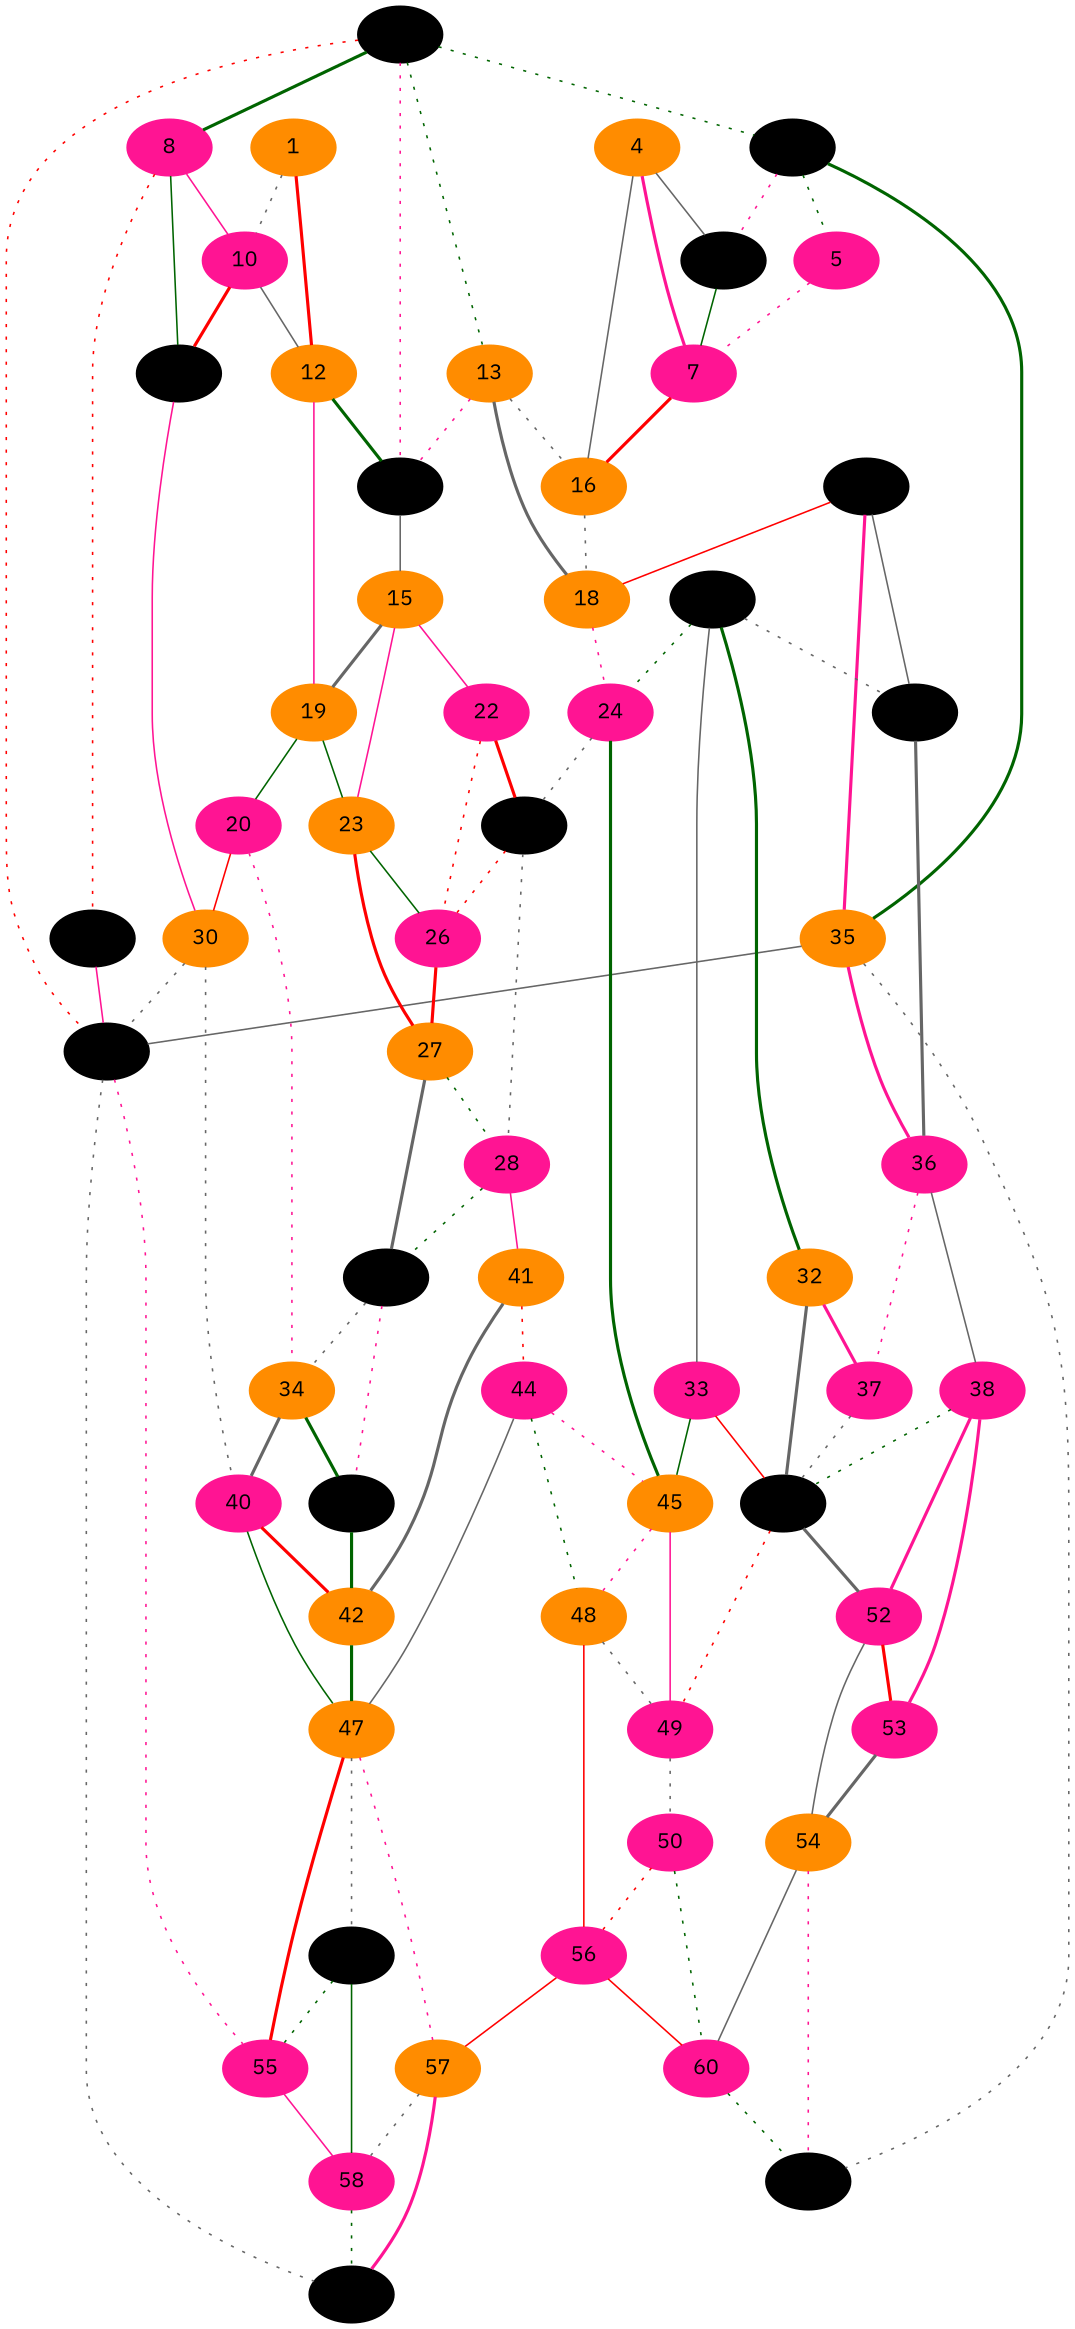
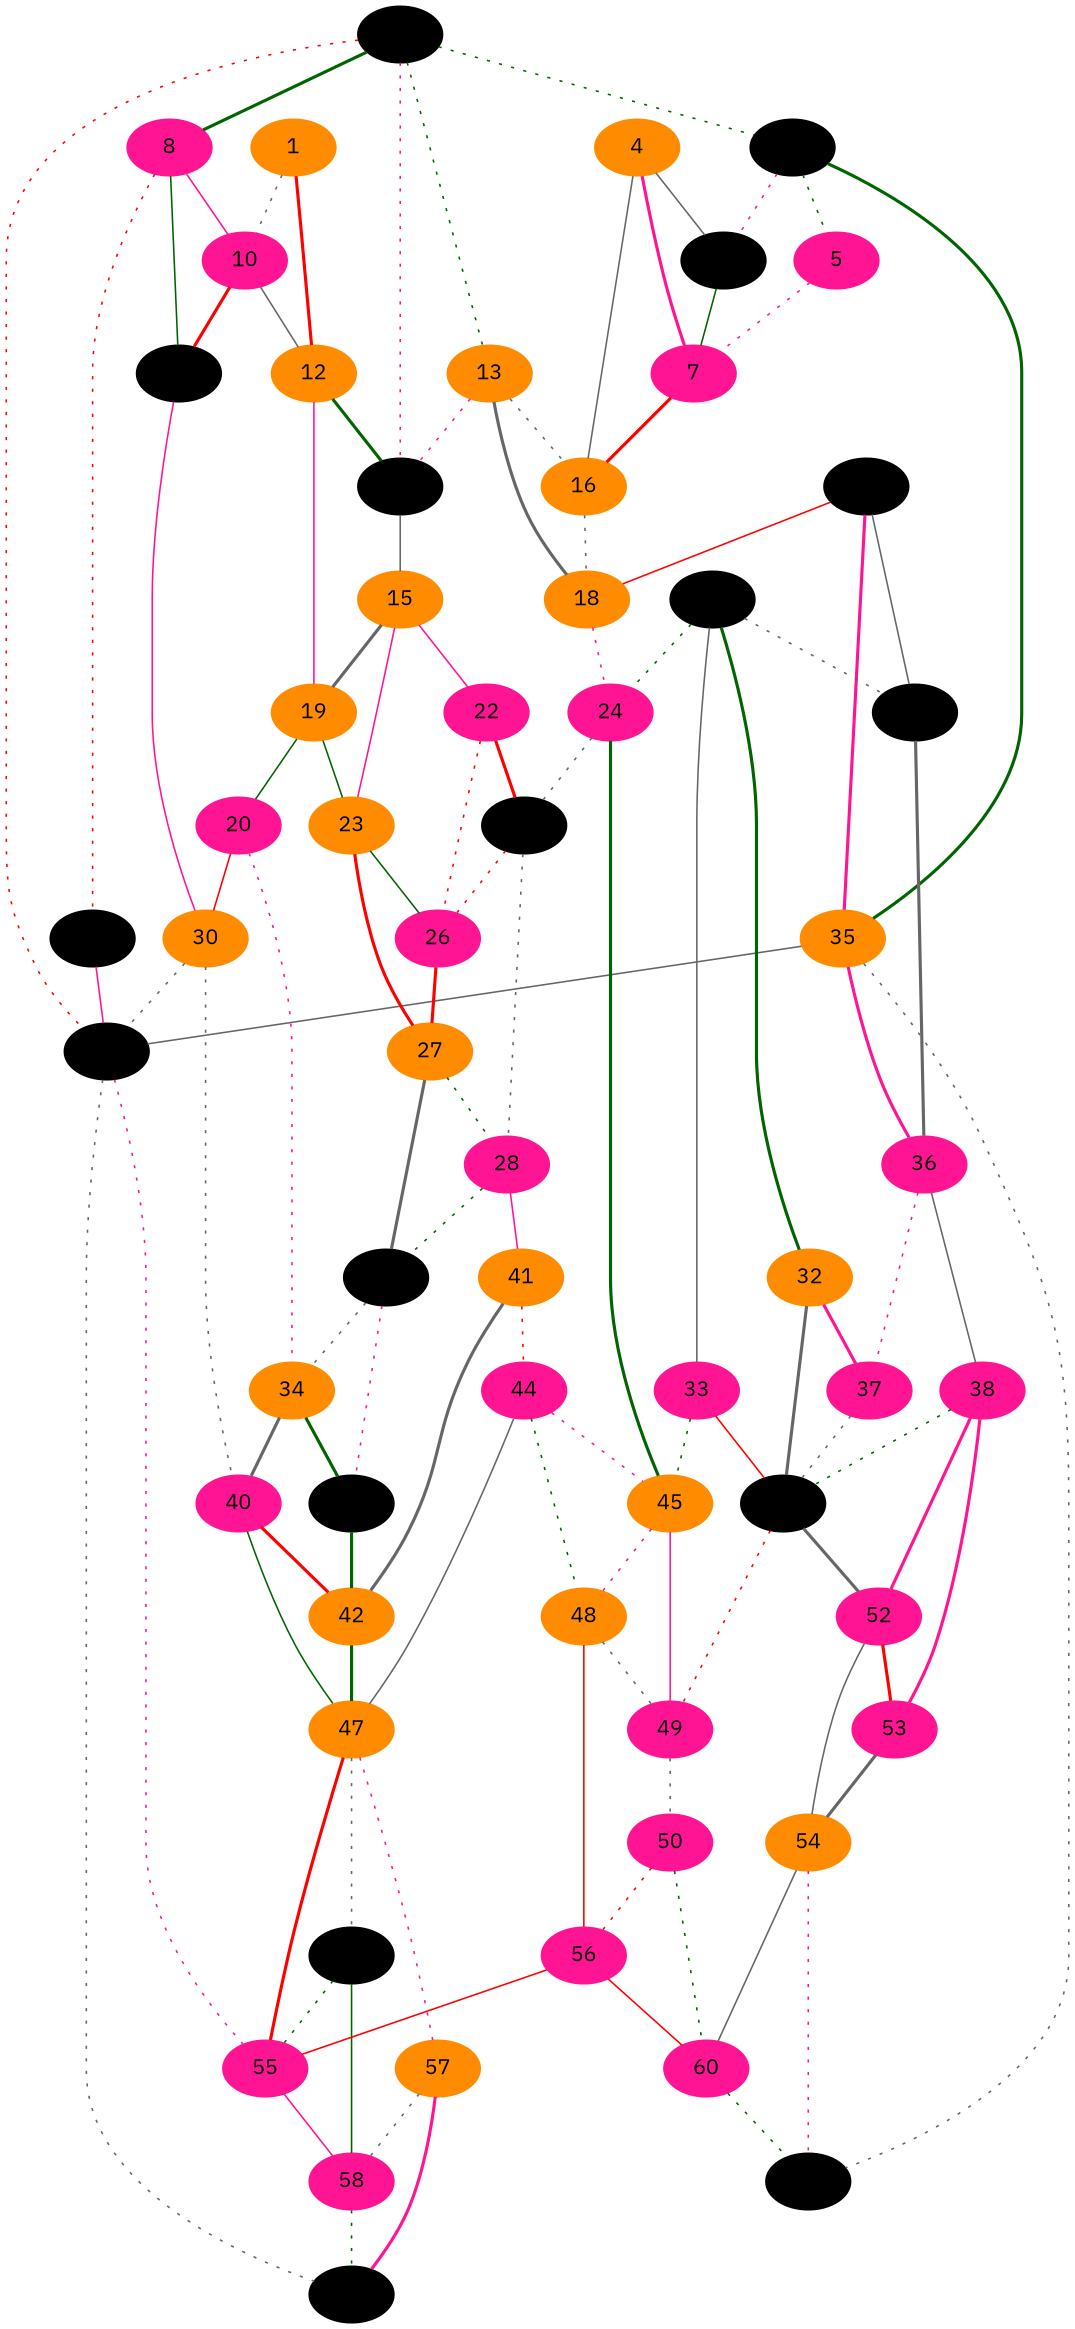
edge "33" -- "45": style solid -> dotted
edge "56" -- "57": now "56" -- "55"
